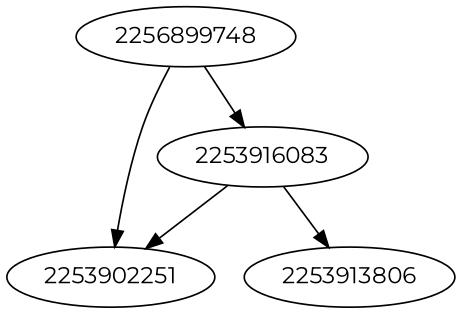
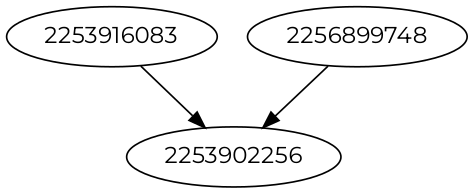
edge "2256899748" -> "2253916083": removed
node "2253902251": label "2253902251" -> "2253902256"
node "2253913806": removed
